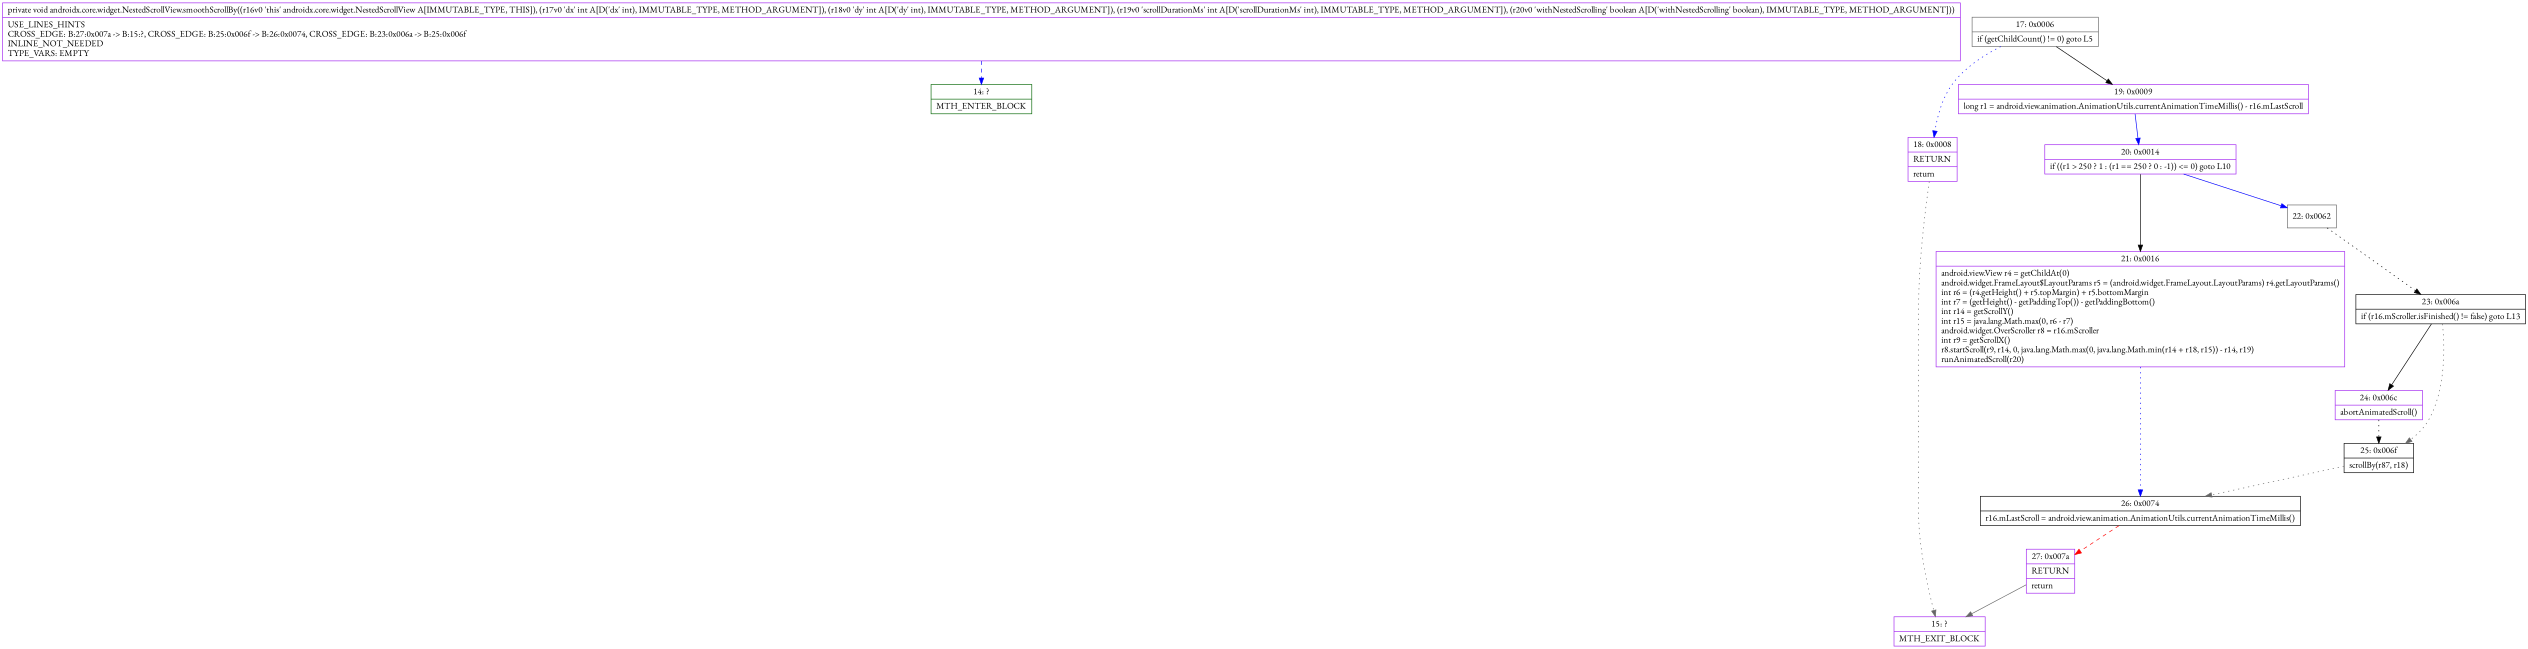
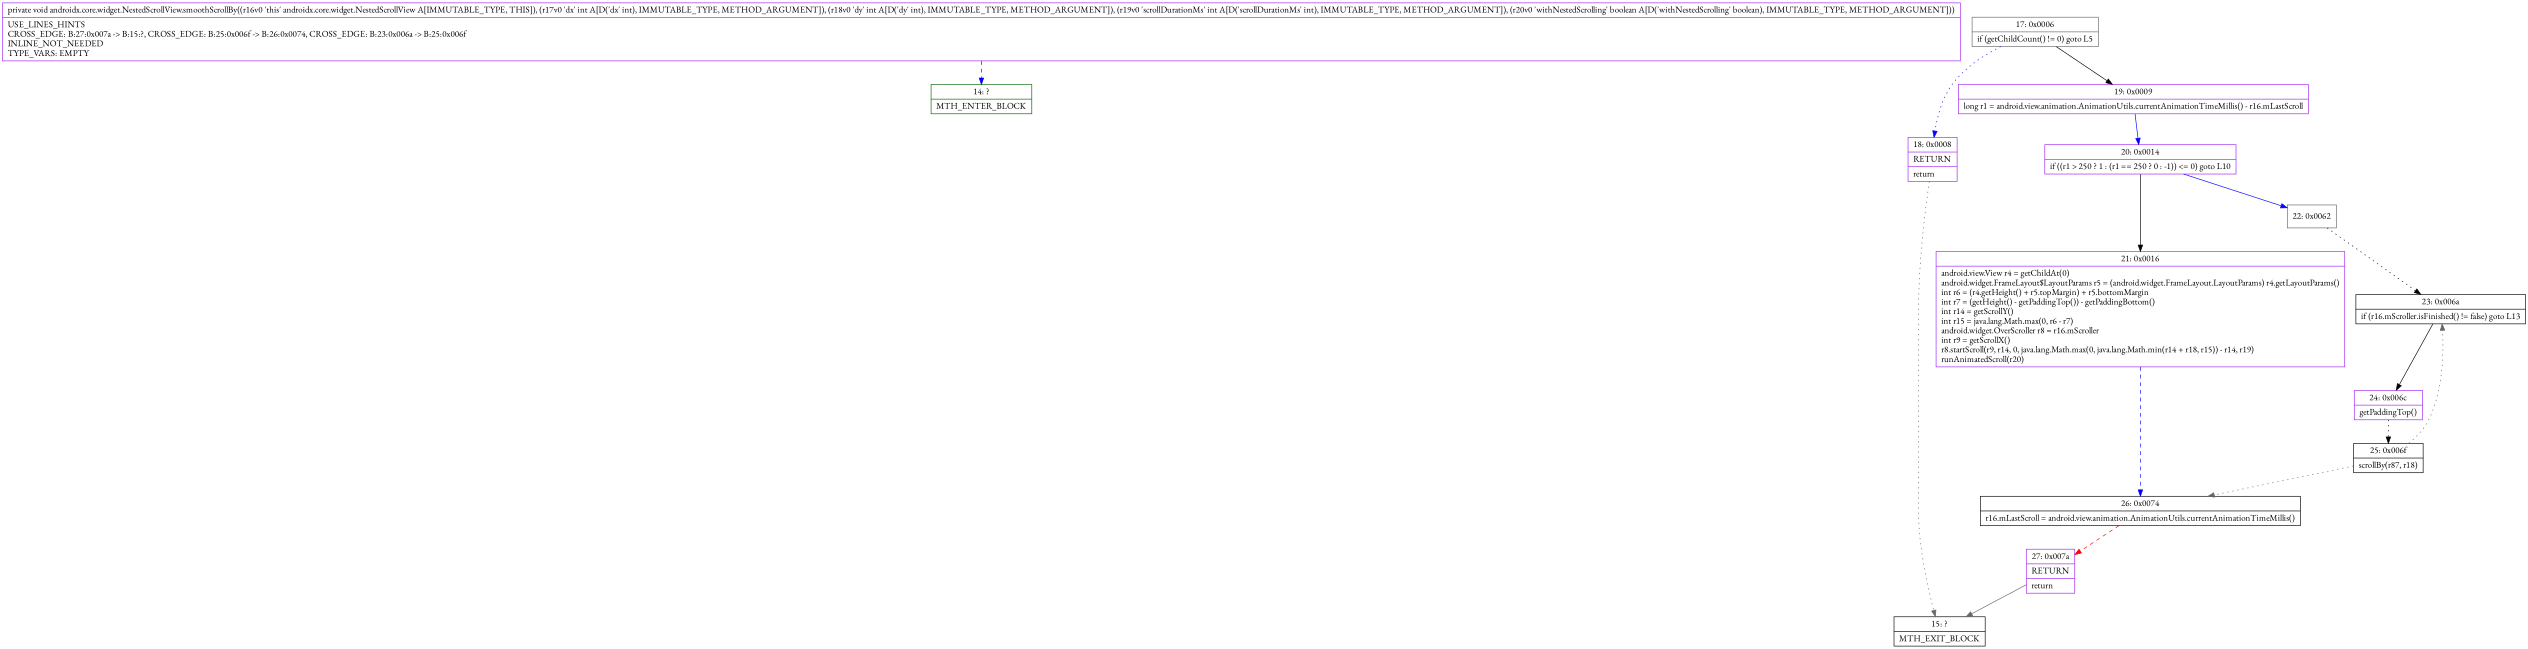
edge "23: 0x006a" -> "25: 0x006f": reversed
node "24: 0x006c": text "abortAnimatedScroll()" -> "getPaddingTop()"
edge "21: 0x0016" -> "26: 0x0074": style dotted -> dashed
node "15: ?": color purple -> black
